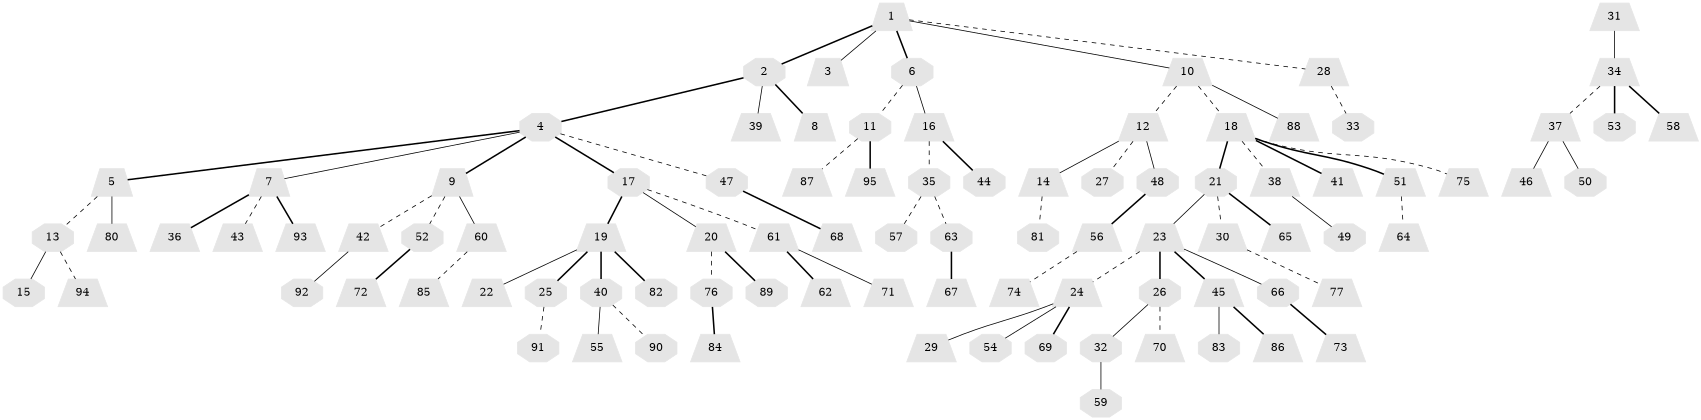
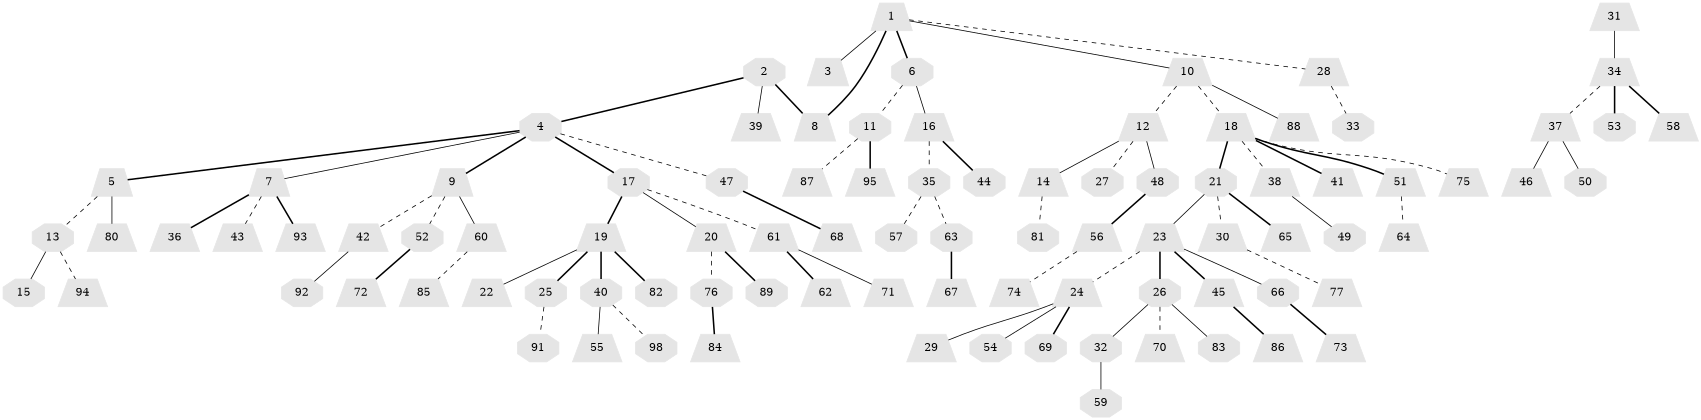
edge "1" -- "2": now "1" -- "8"
edge "45" -- "83": now "26" -- "83"
node "90": label "90" -> "98"
